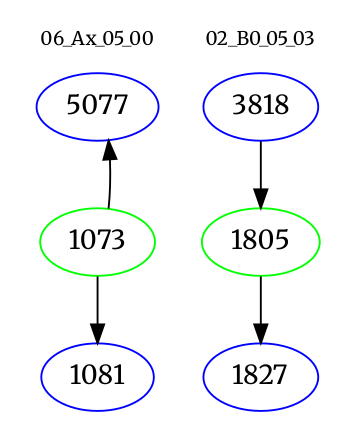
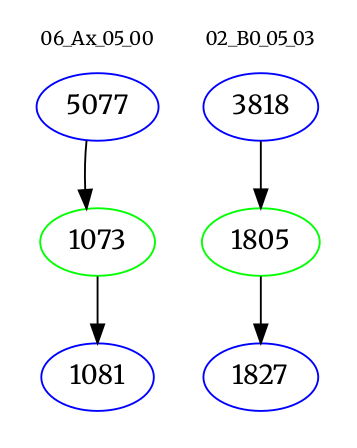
edge "1073" -> "5077": reversed
